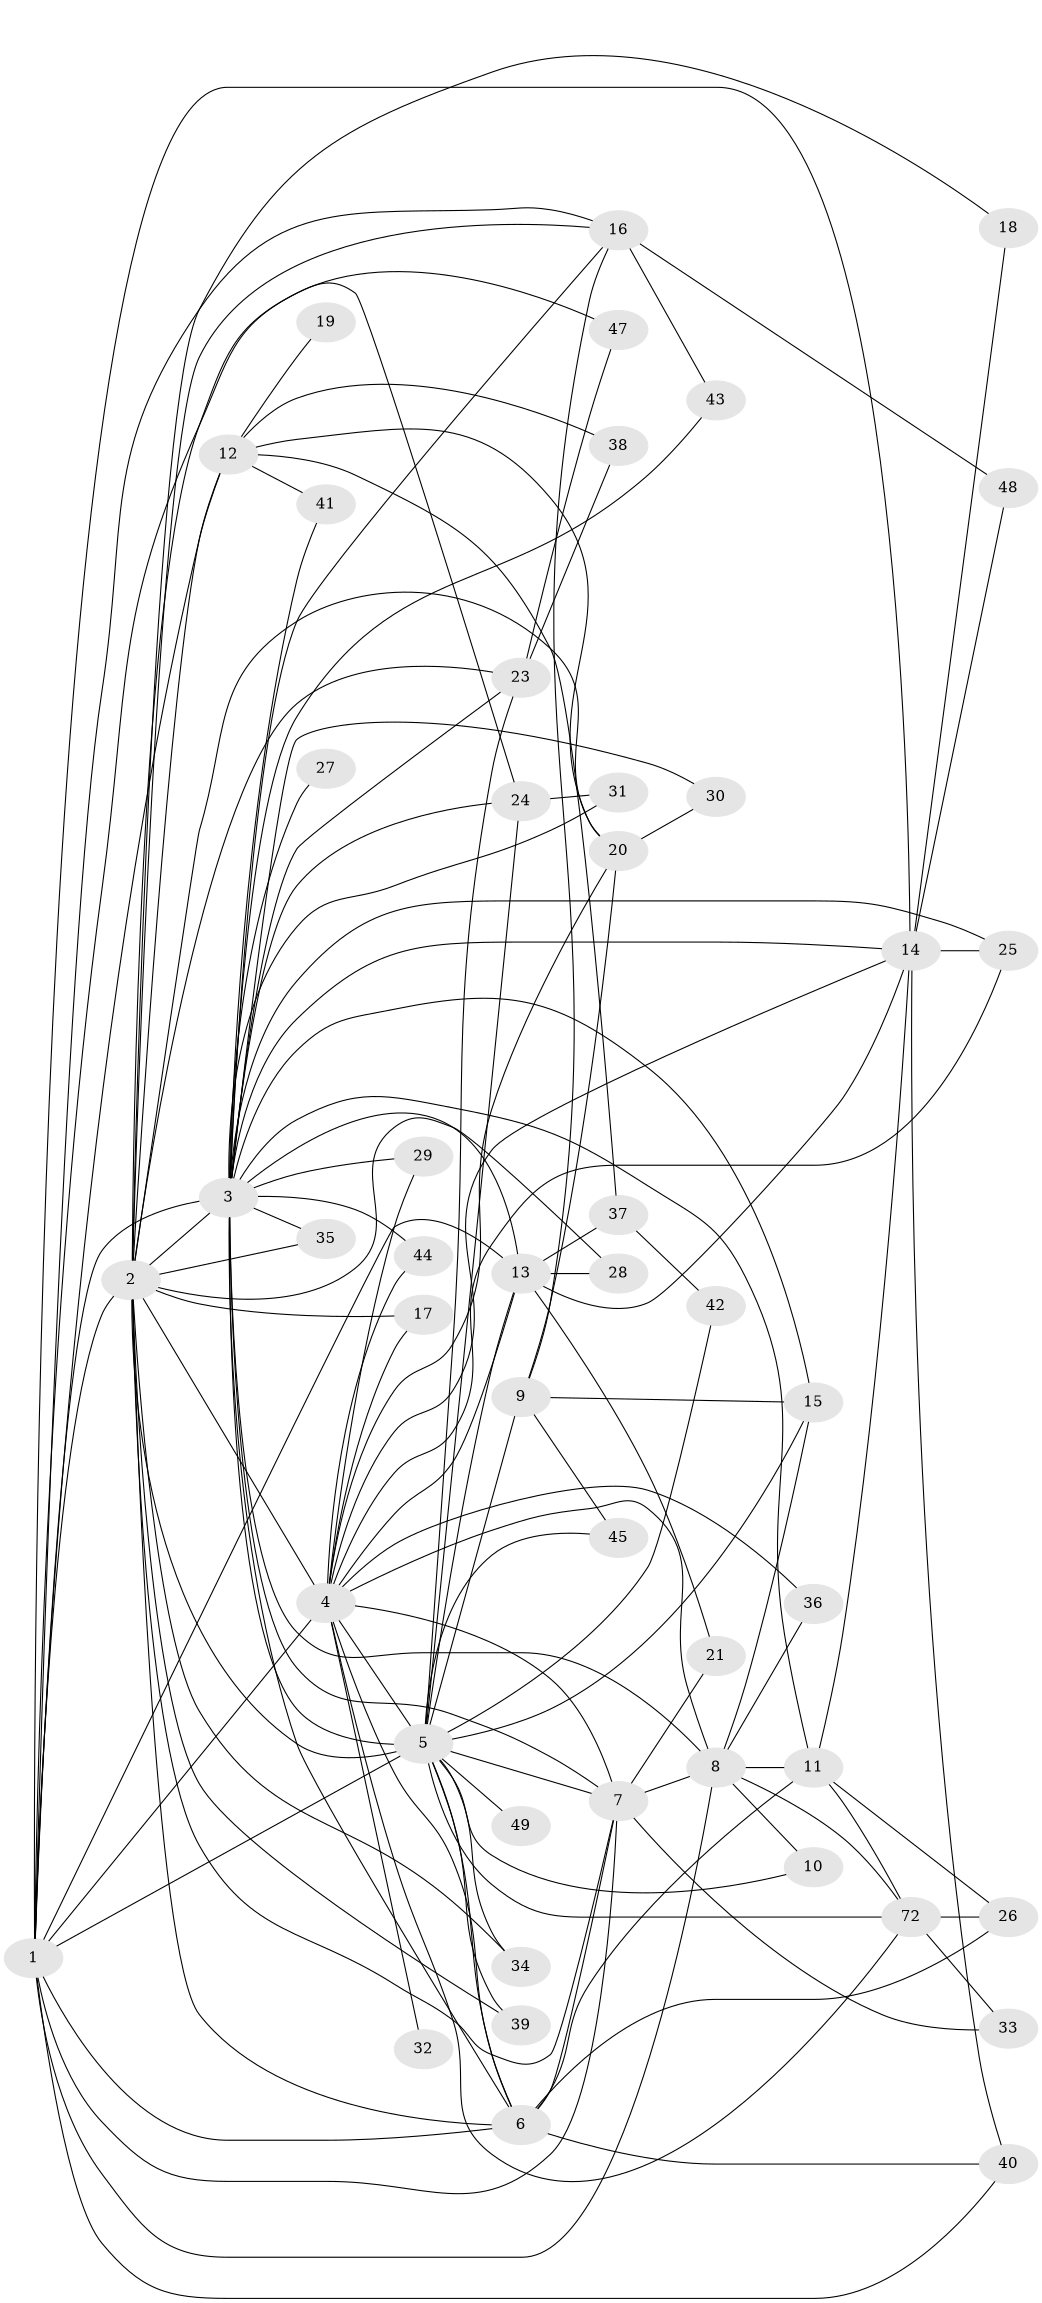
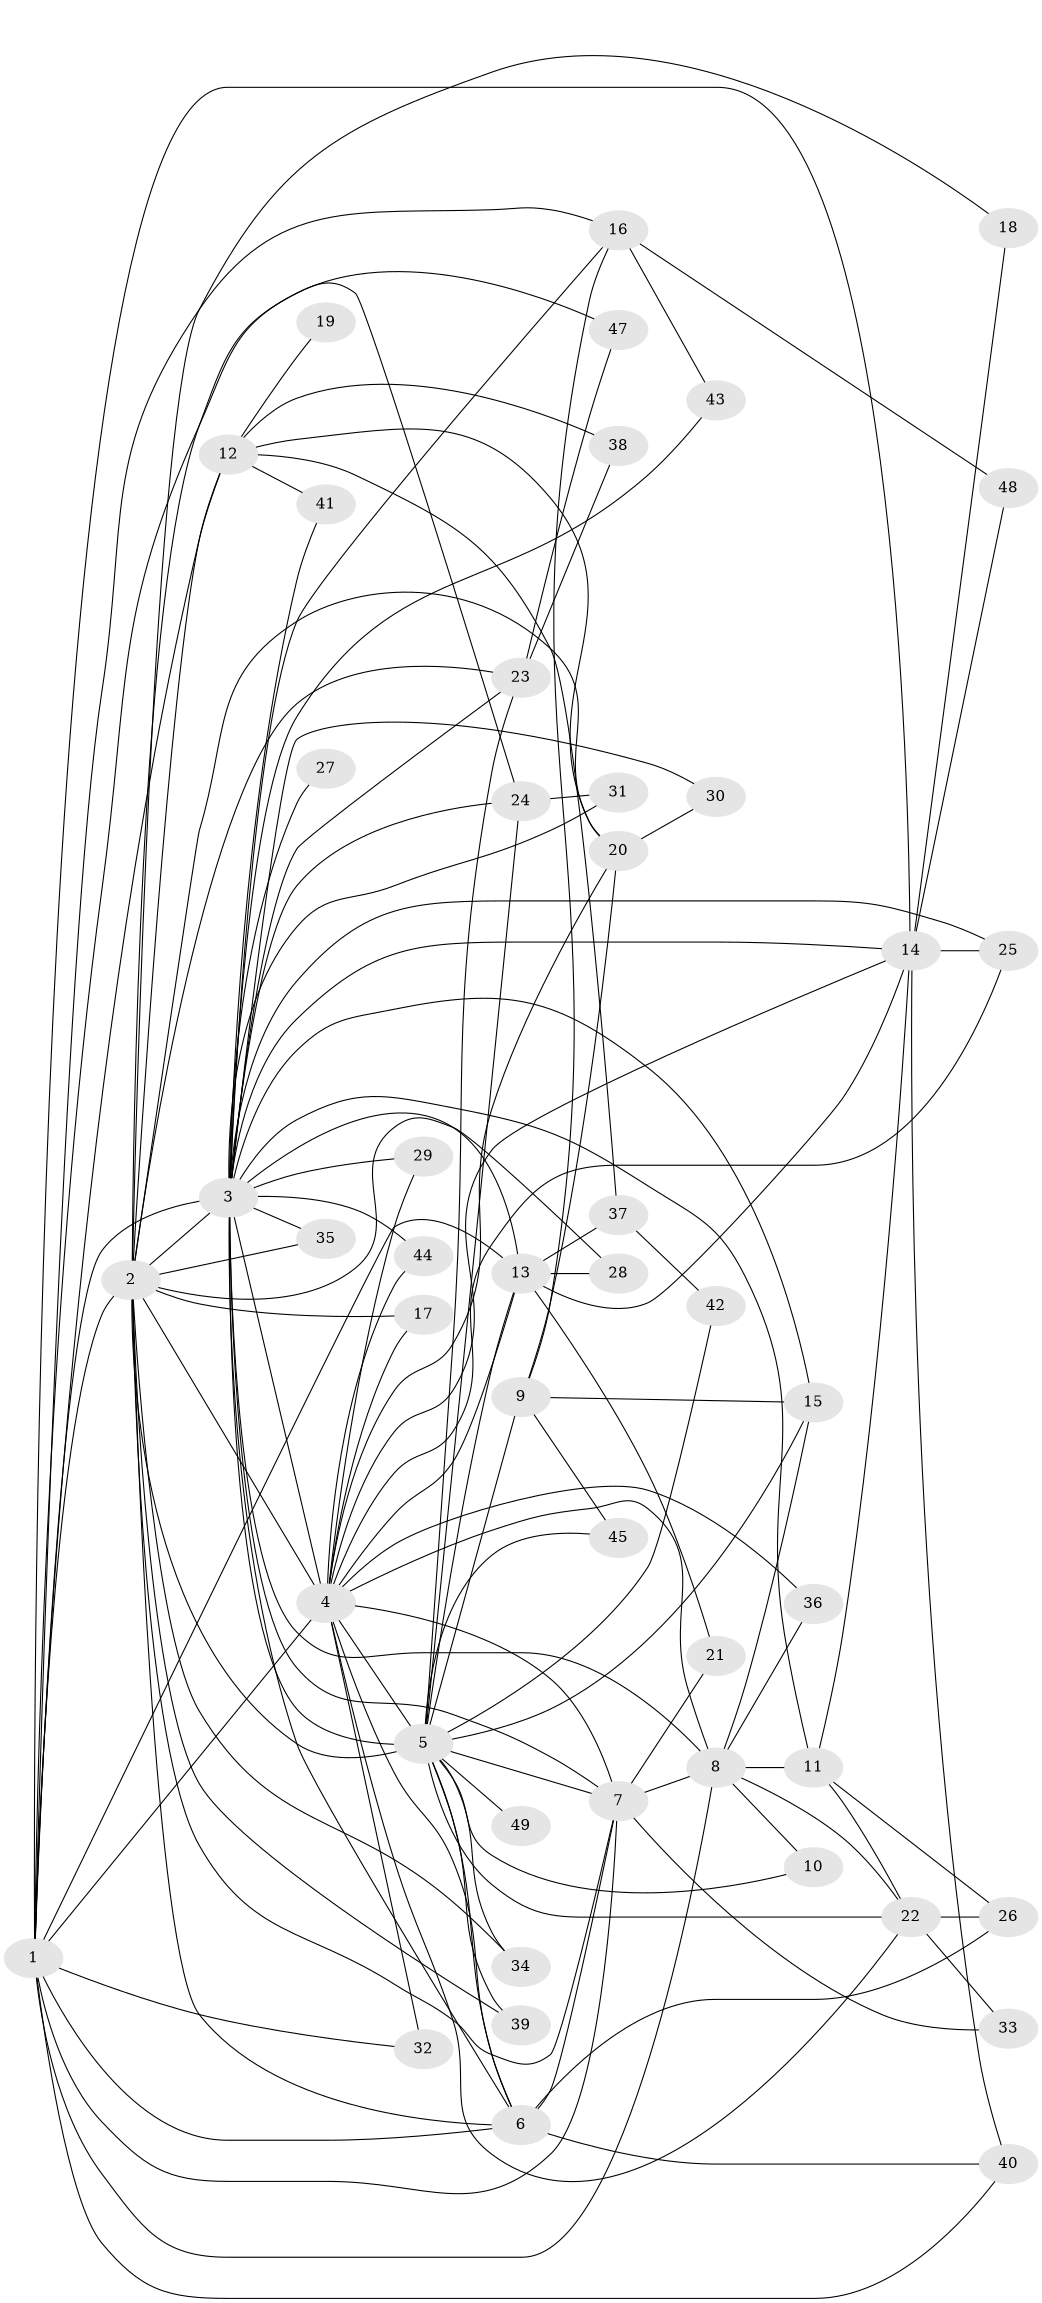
edge "16" -- "2": removed
edge "3" -- "4": added
edge "5" -- "1": now "32" -- "1"
node "72": label "72" -> "22"
edge "11" -- "6": removed
